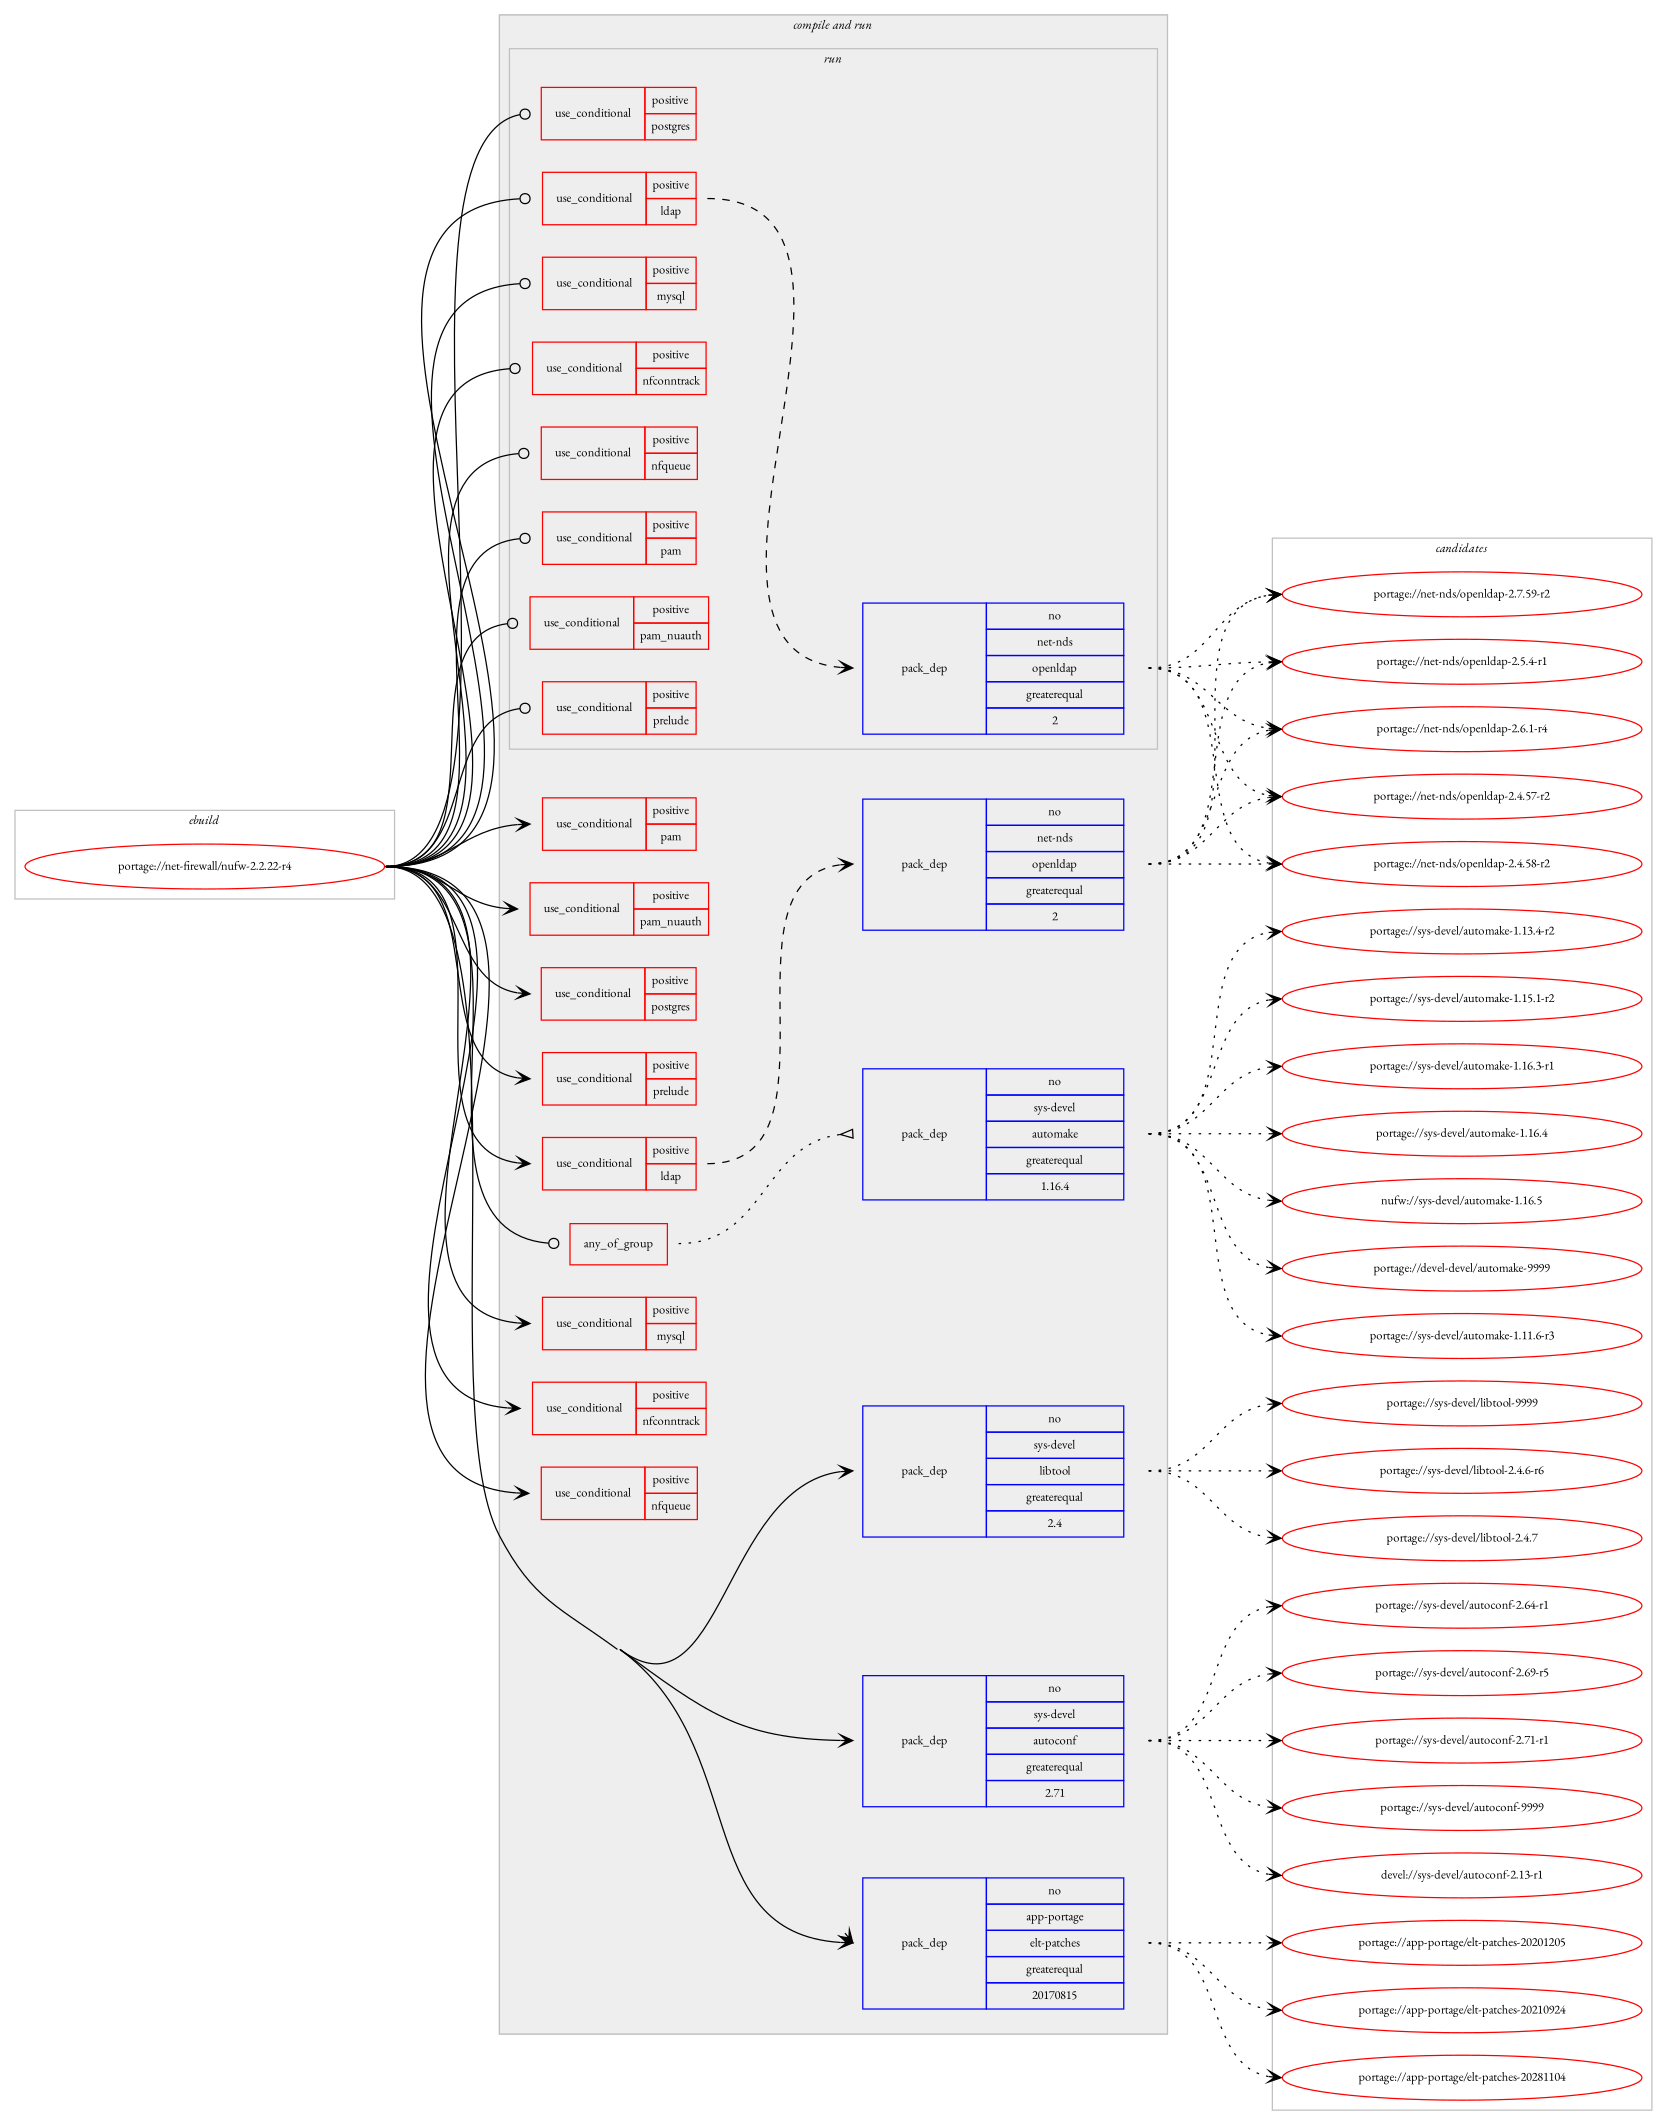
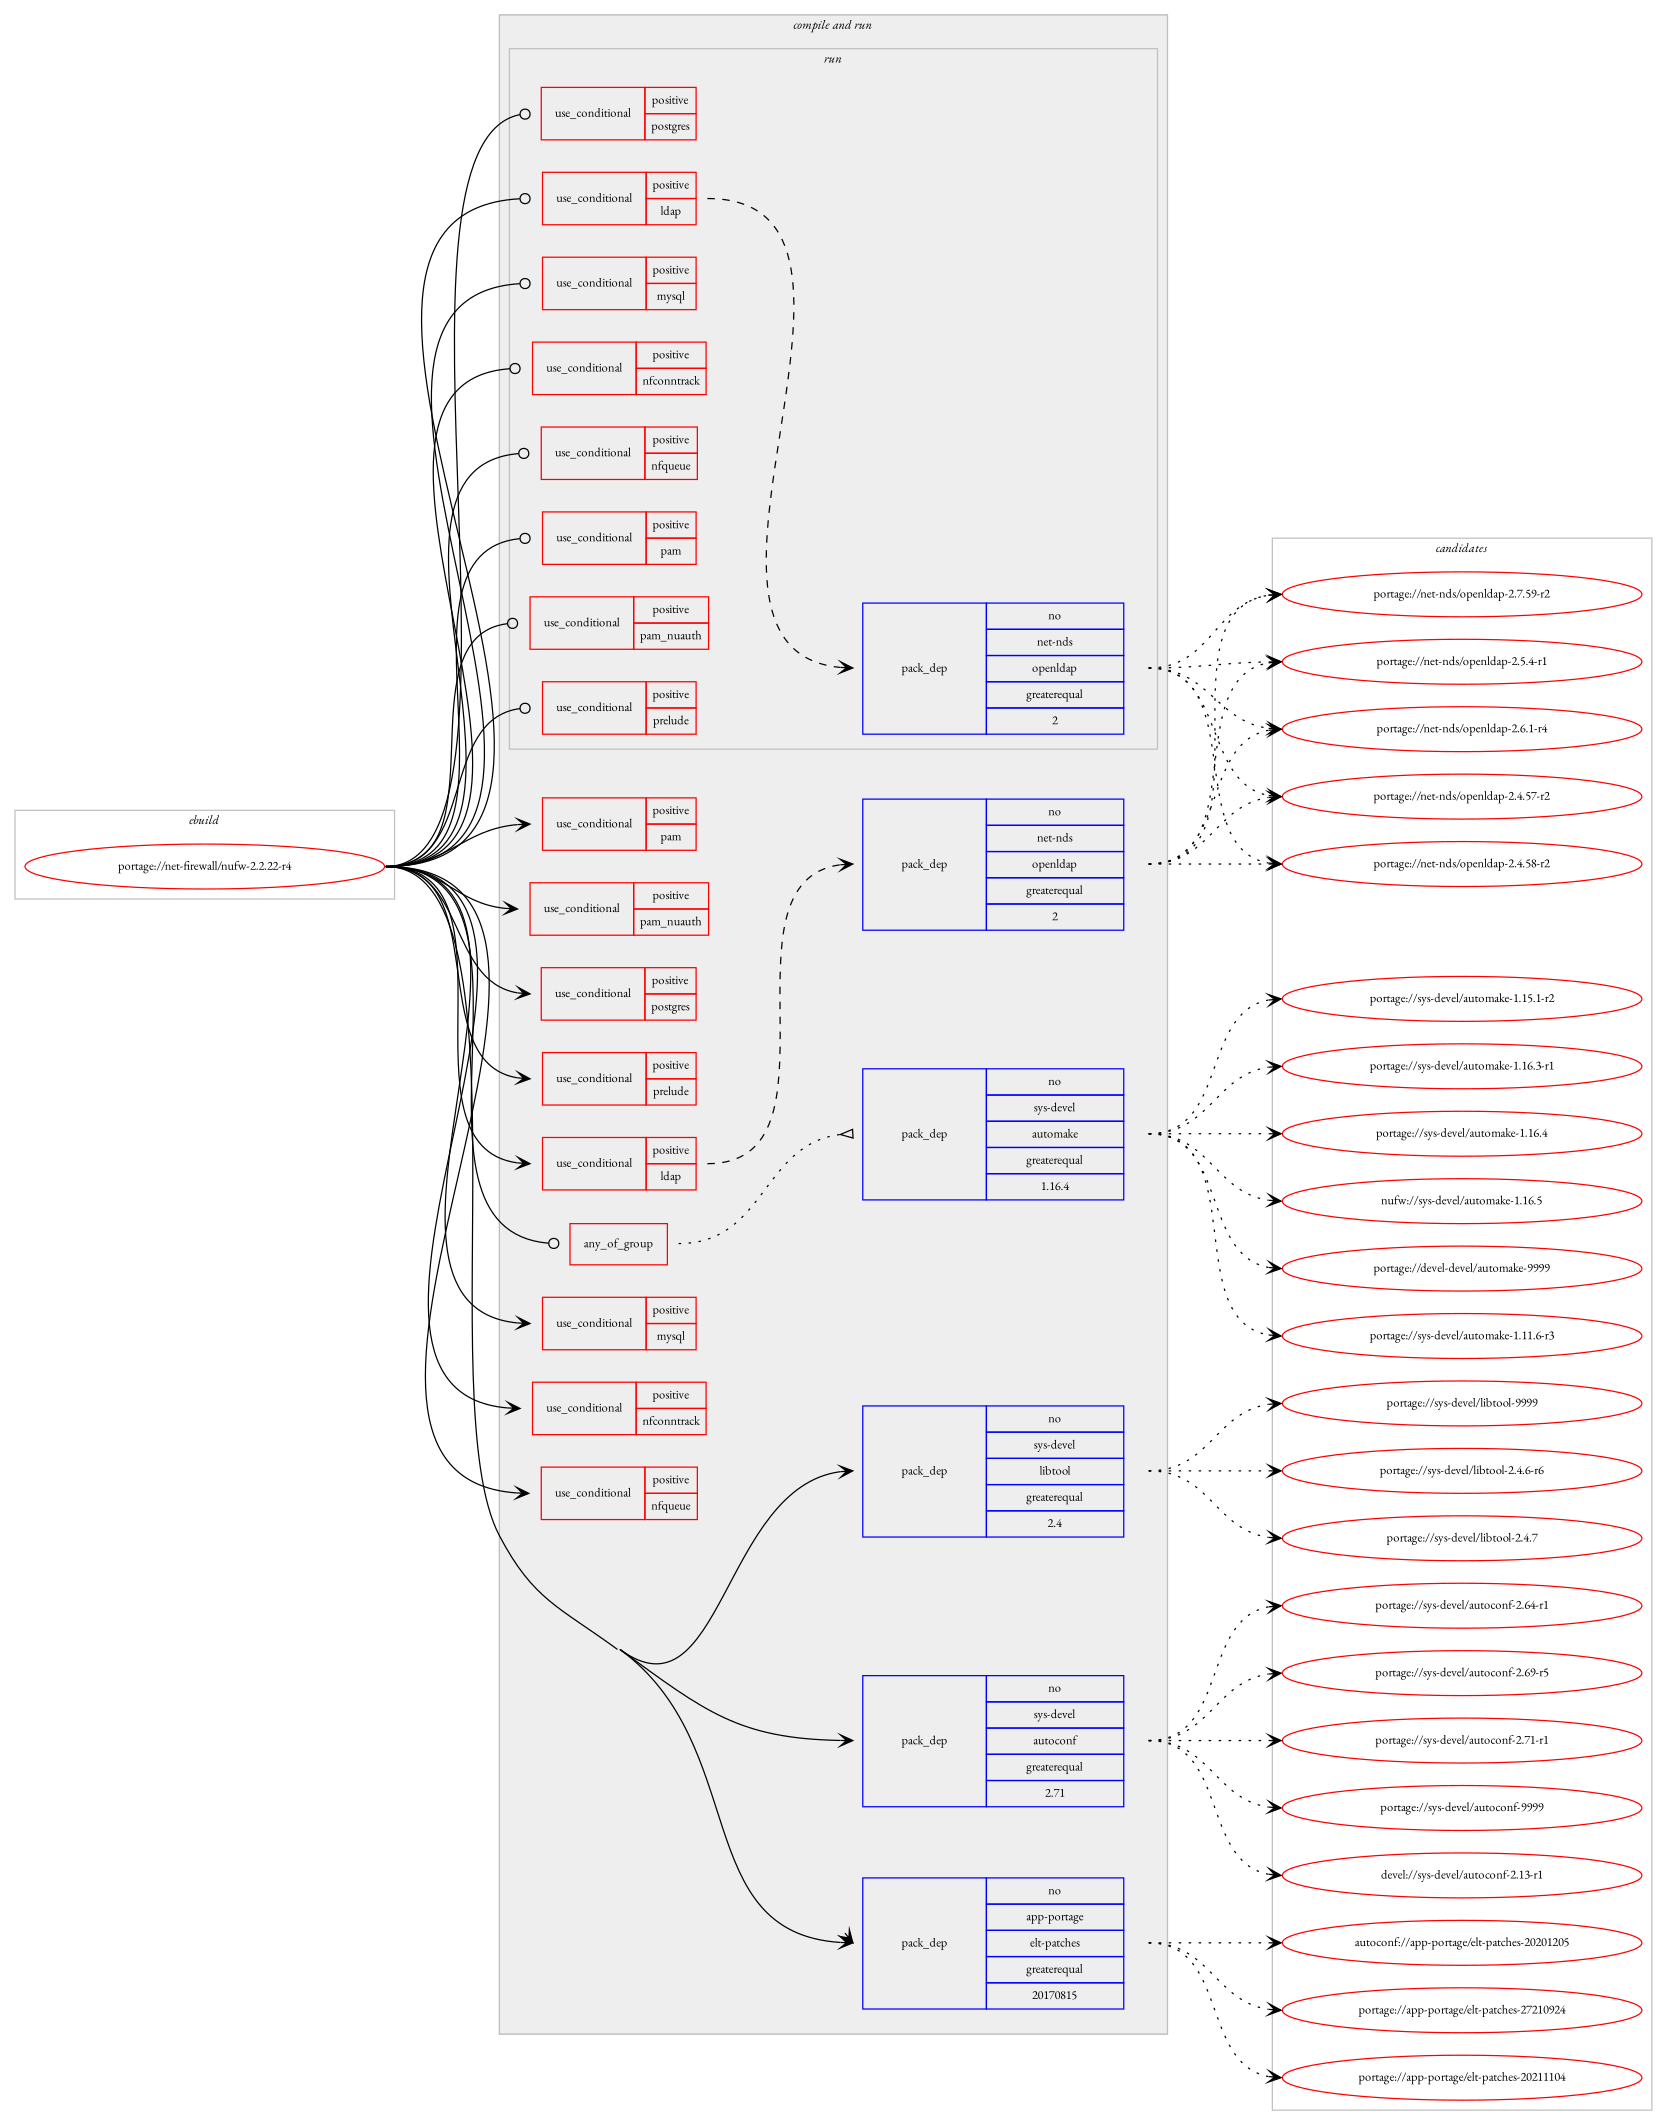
node "portage://sys-devel/automake-1.13.4-r2": removed
node "portage://app-portage/elt-patches-20201205": label "portage://app-portage/elt-patches-20201205" -> "autoconf://app-portage/elt-patches-20201205"
node "portage://app-portage/elt-patches-20210924": label "portage://app-portage/elt-patches-20210924" -> "portage://app-portage/elt-patches-27210924"
node "portage://app-portage/elt-patches-20281104": label "portage://app-portage/elt-patches-20281104" -> "portage://app-portage/elt-patches-20211104"
